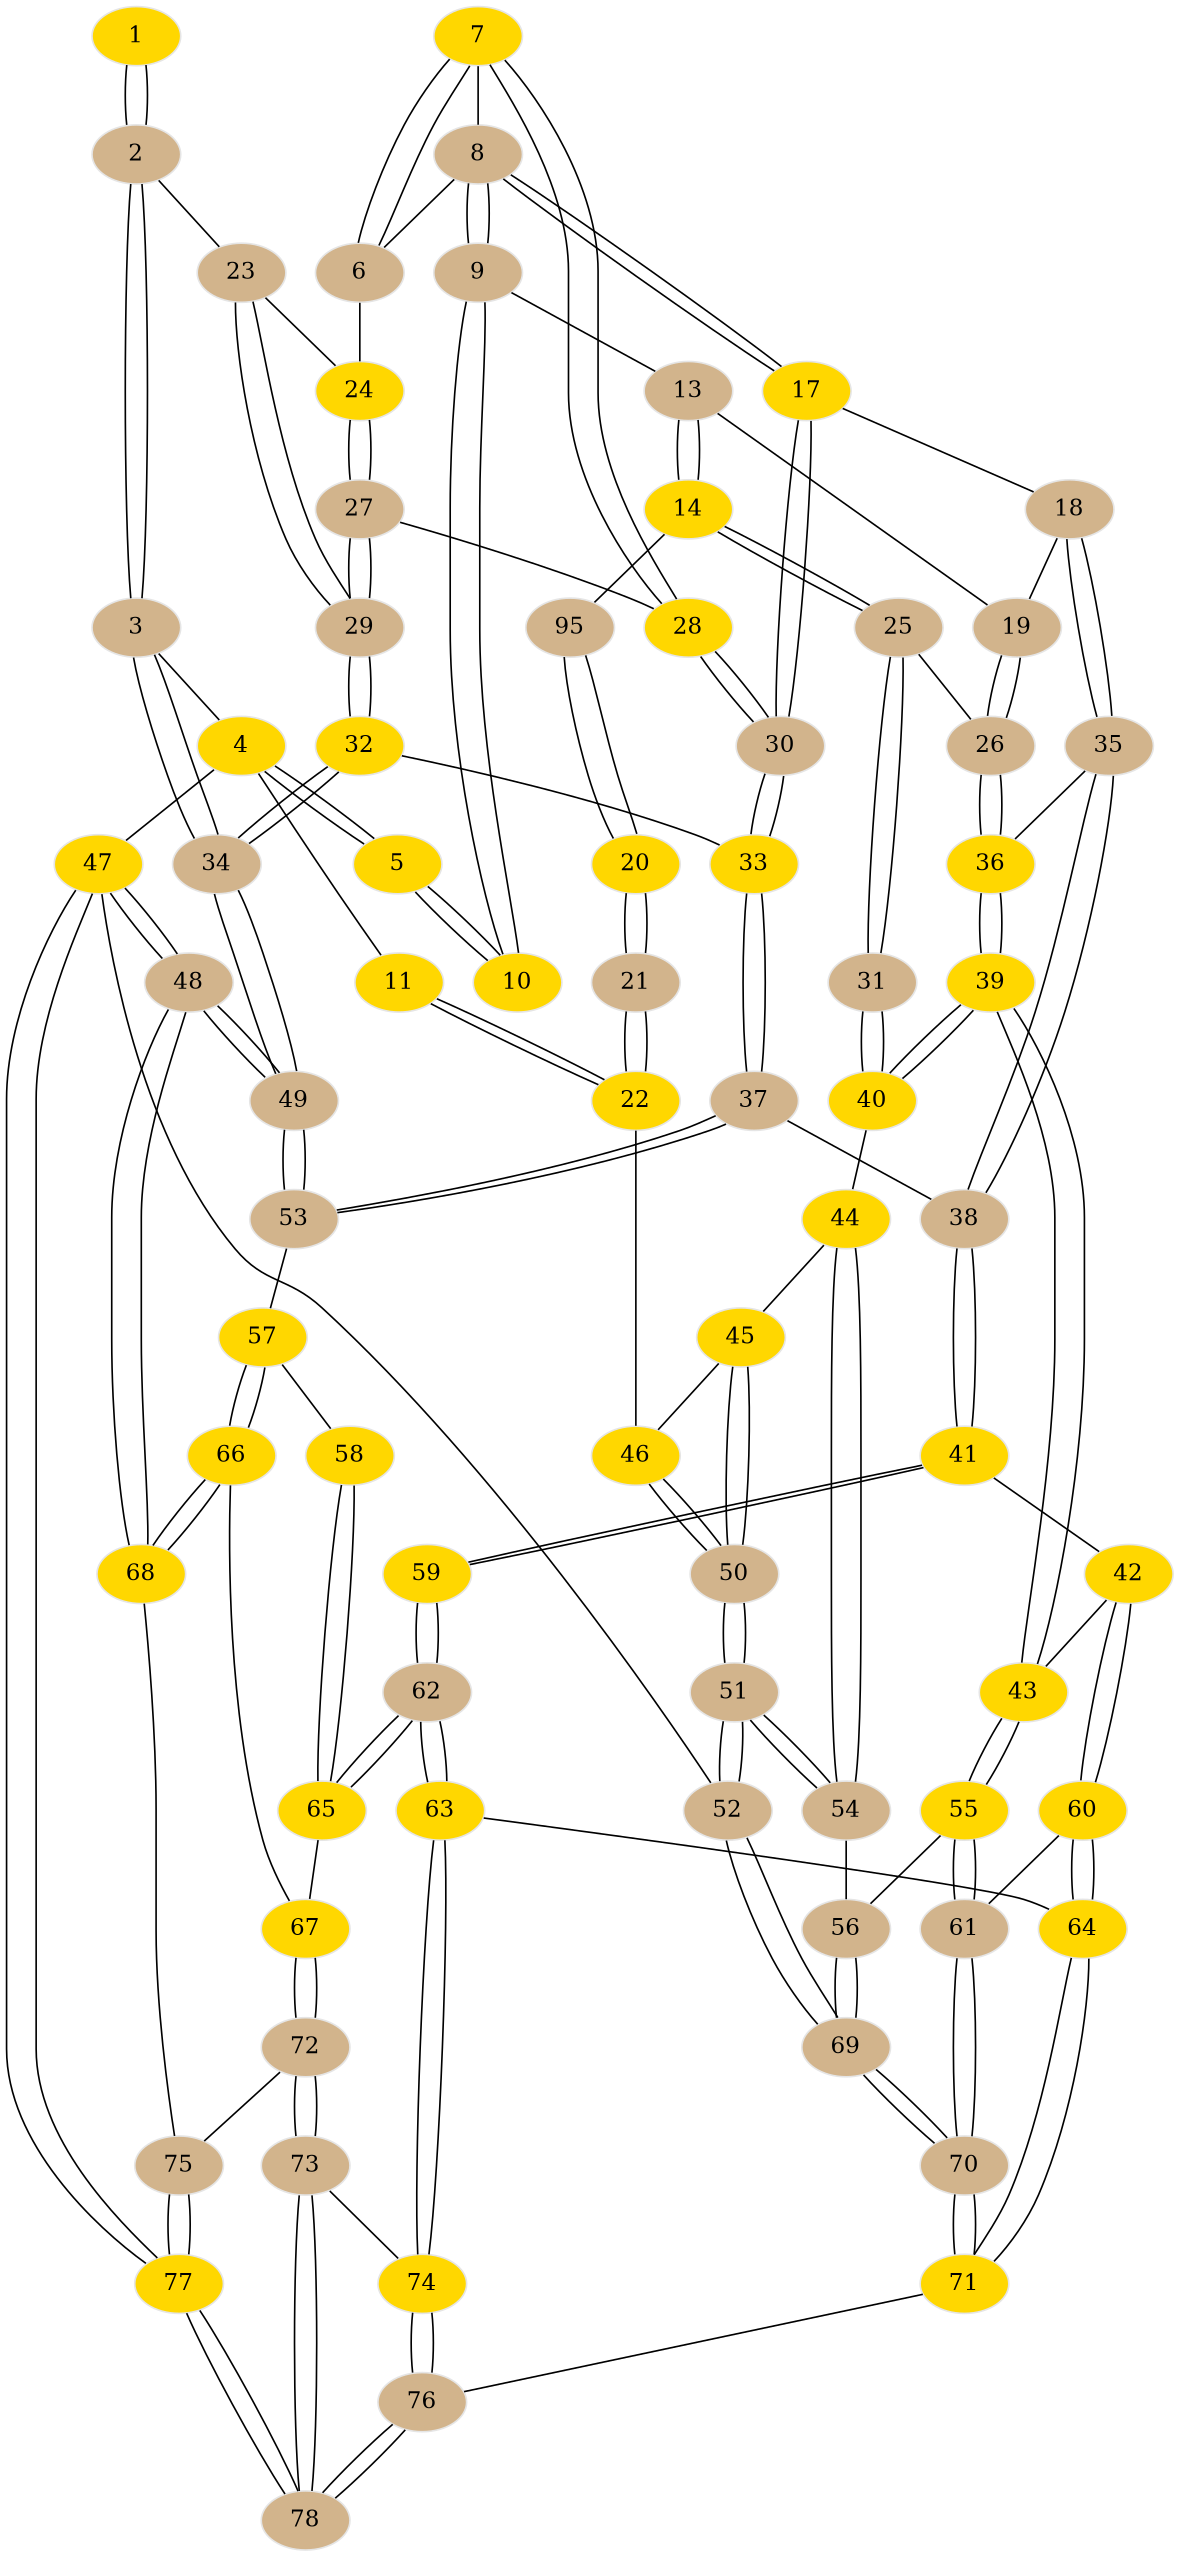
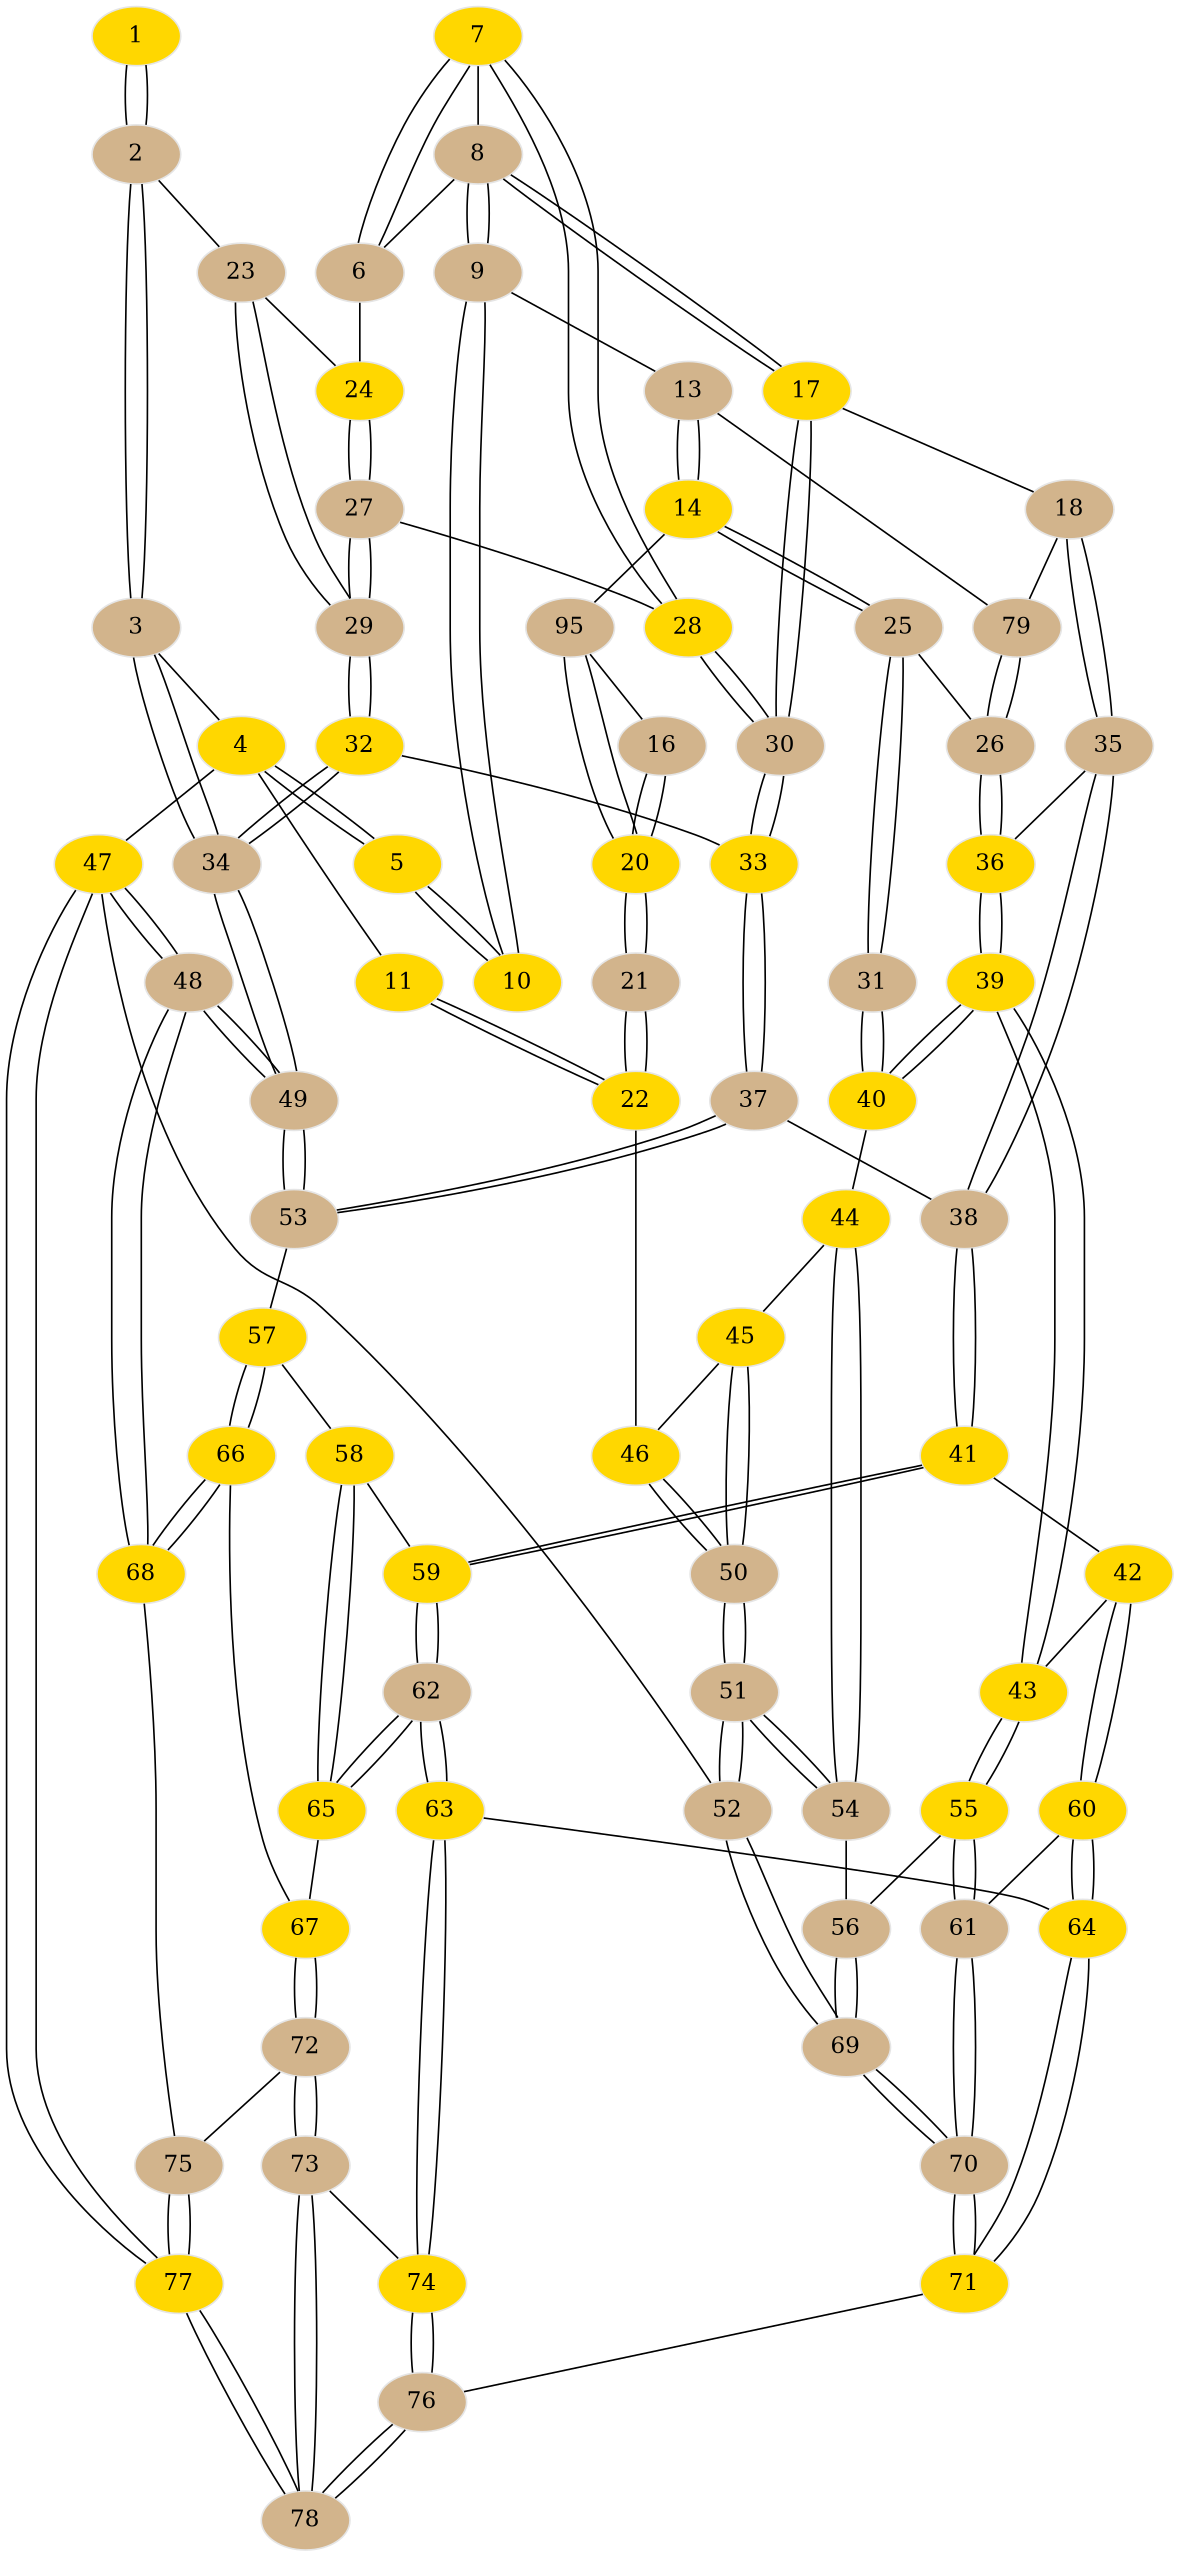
node "19": label "19" -> "79"
node "16": added
edge "58" -- "59": added
